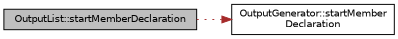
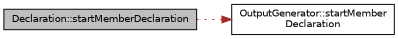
node "OutputList::startMemberDeclaration": label "OutputList::startMemberDeclaration" -> "Declaration::startMemberDeclaration"
